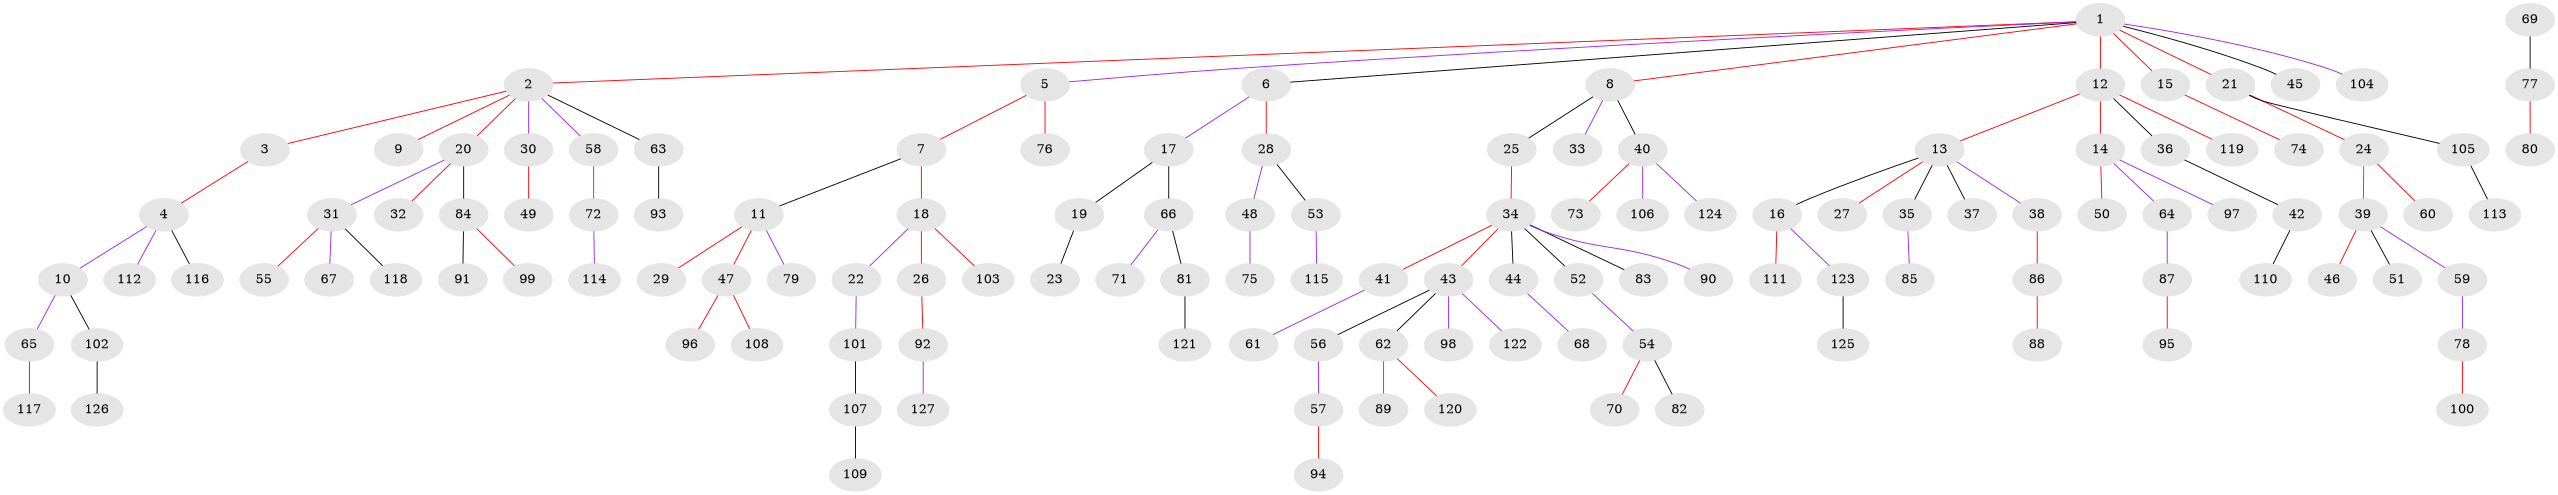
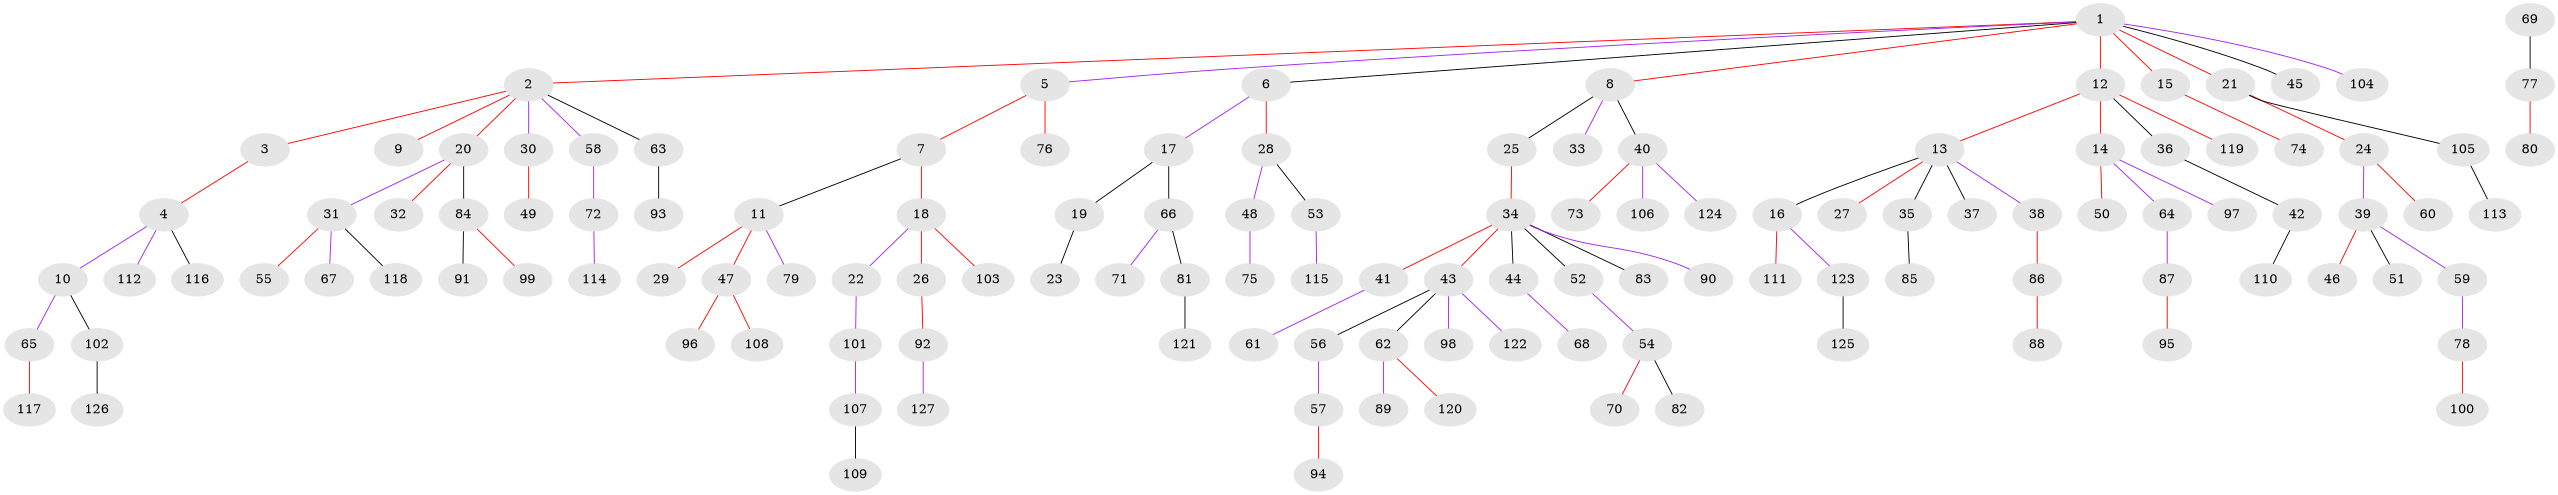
edge "35" -- "85": color purple -> black
edge "101" -- "107": color black -> purple
